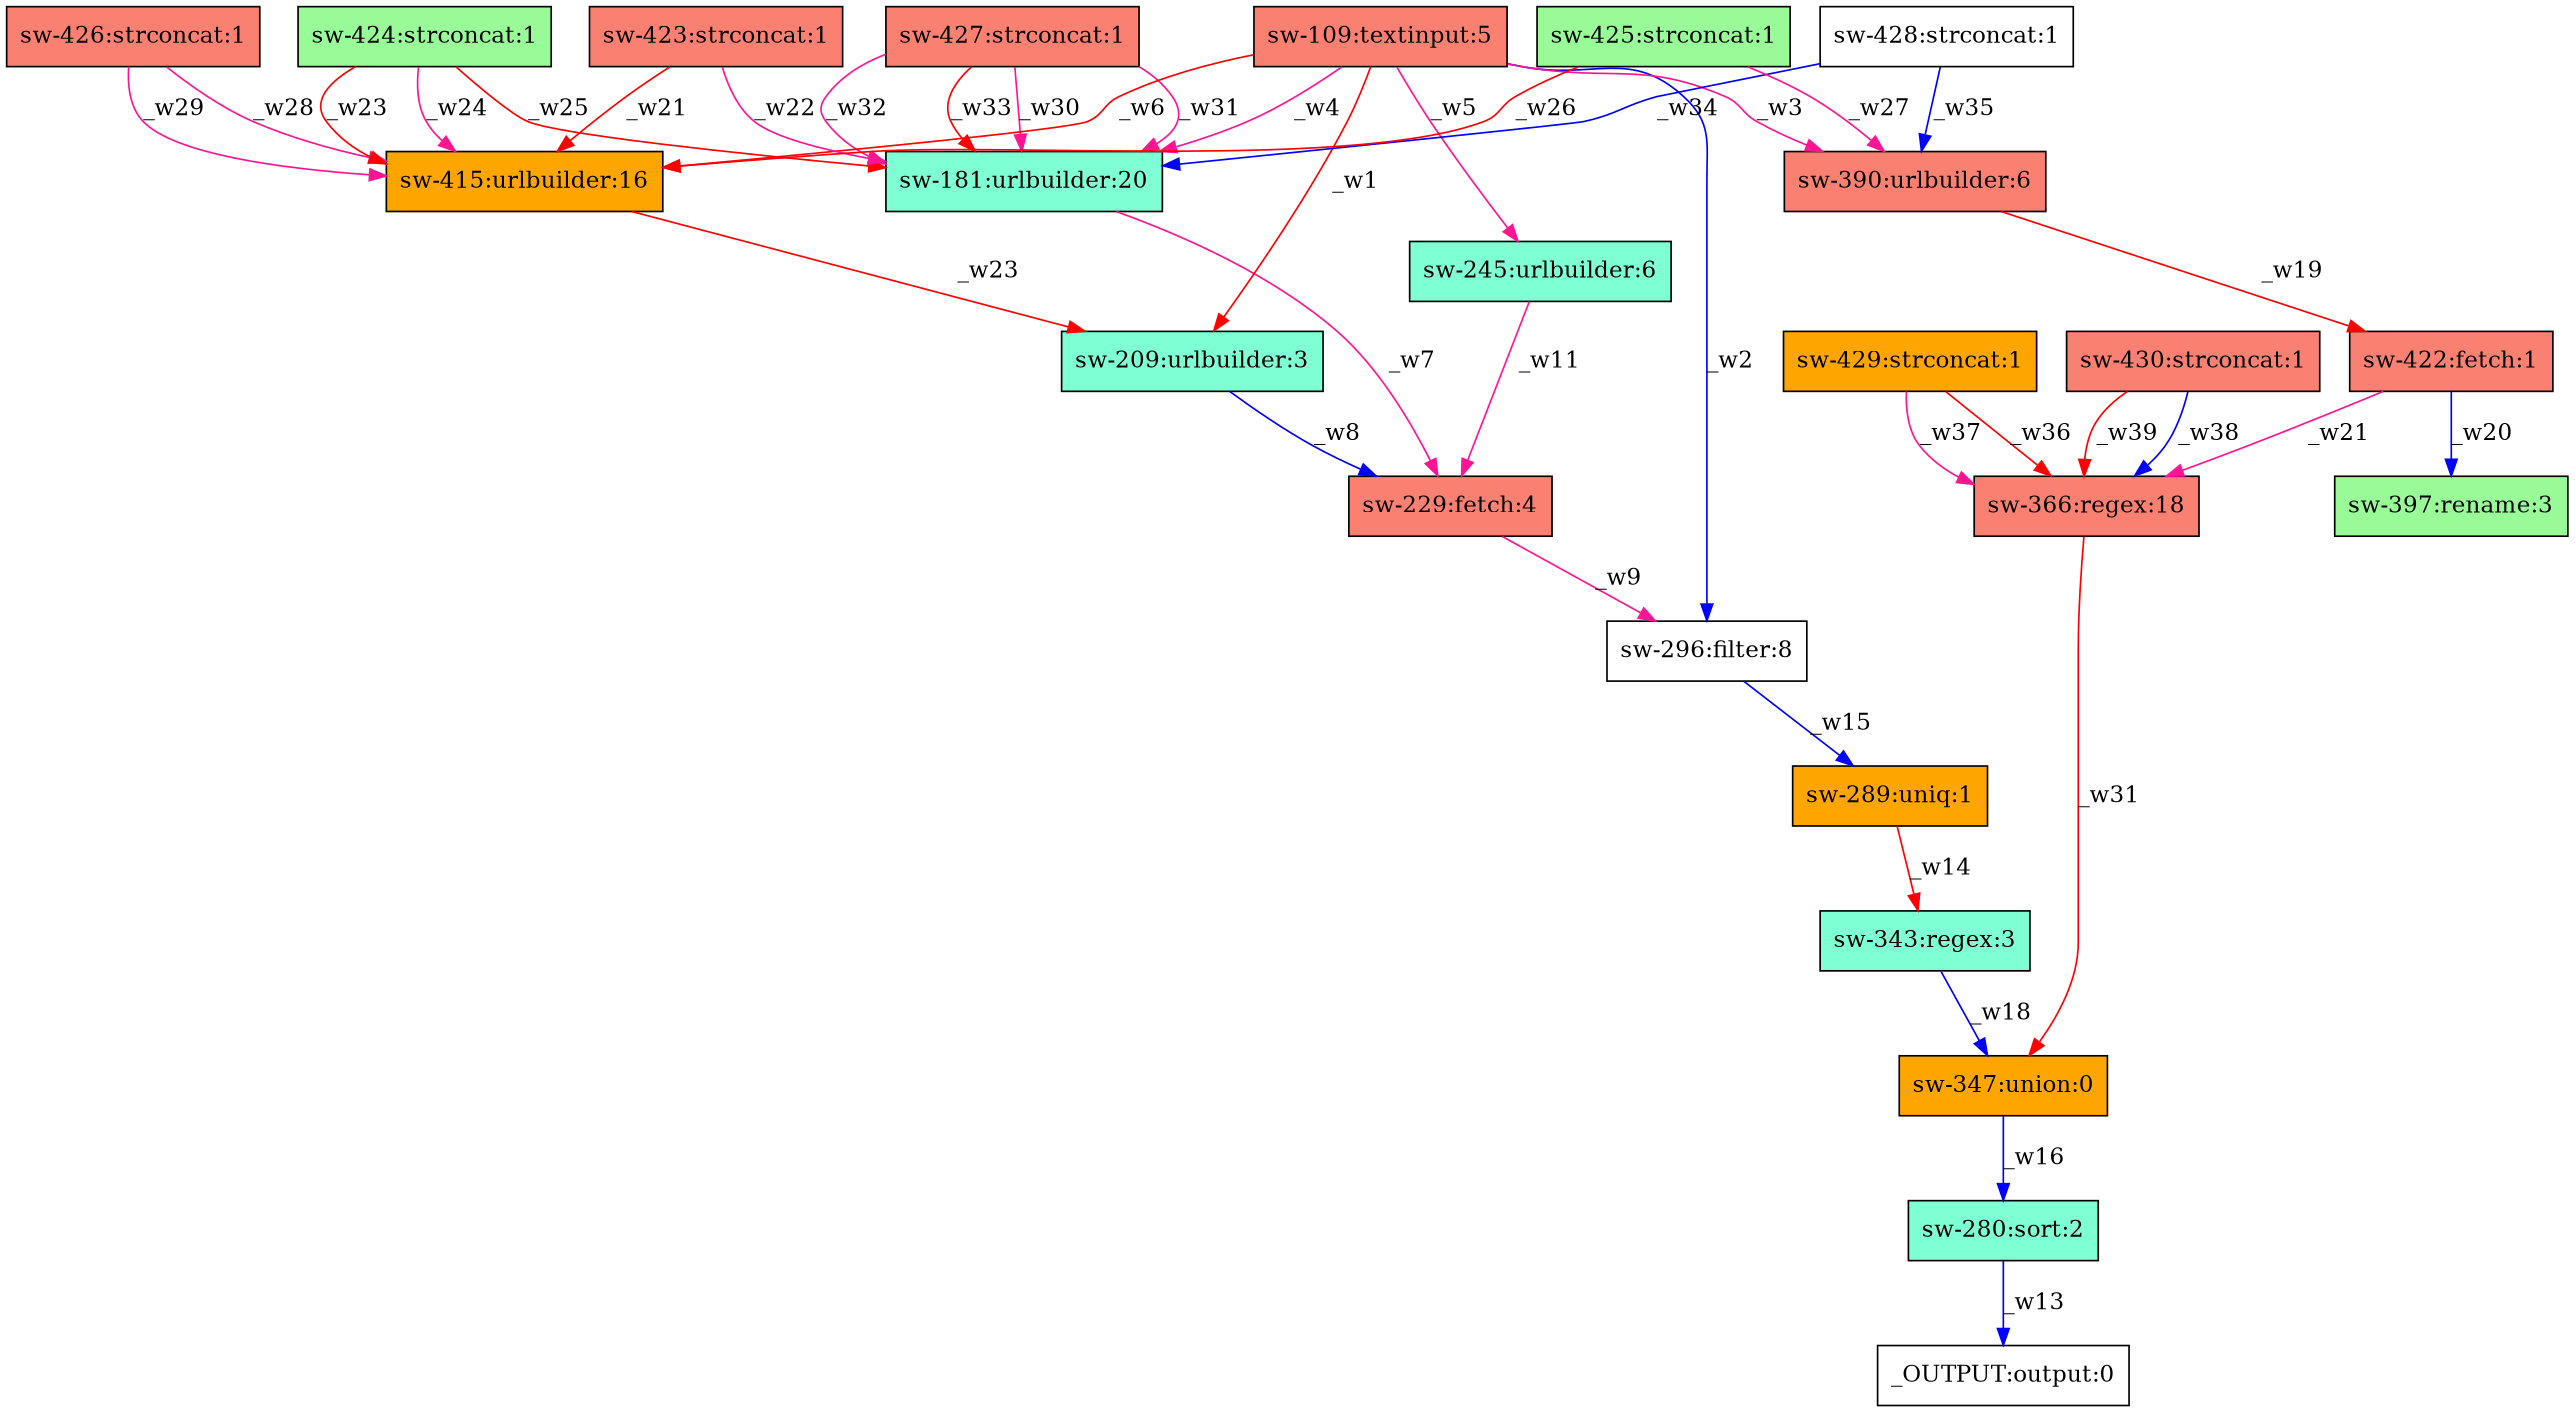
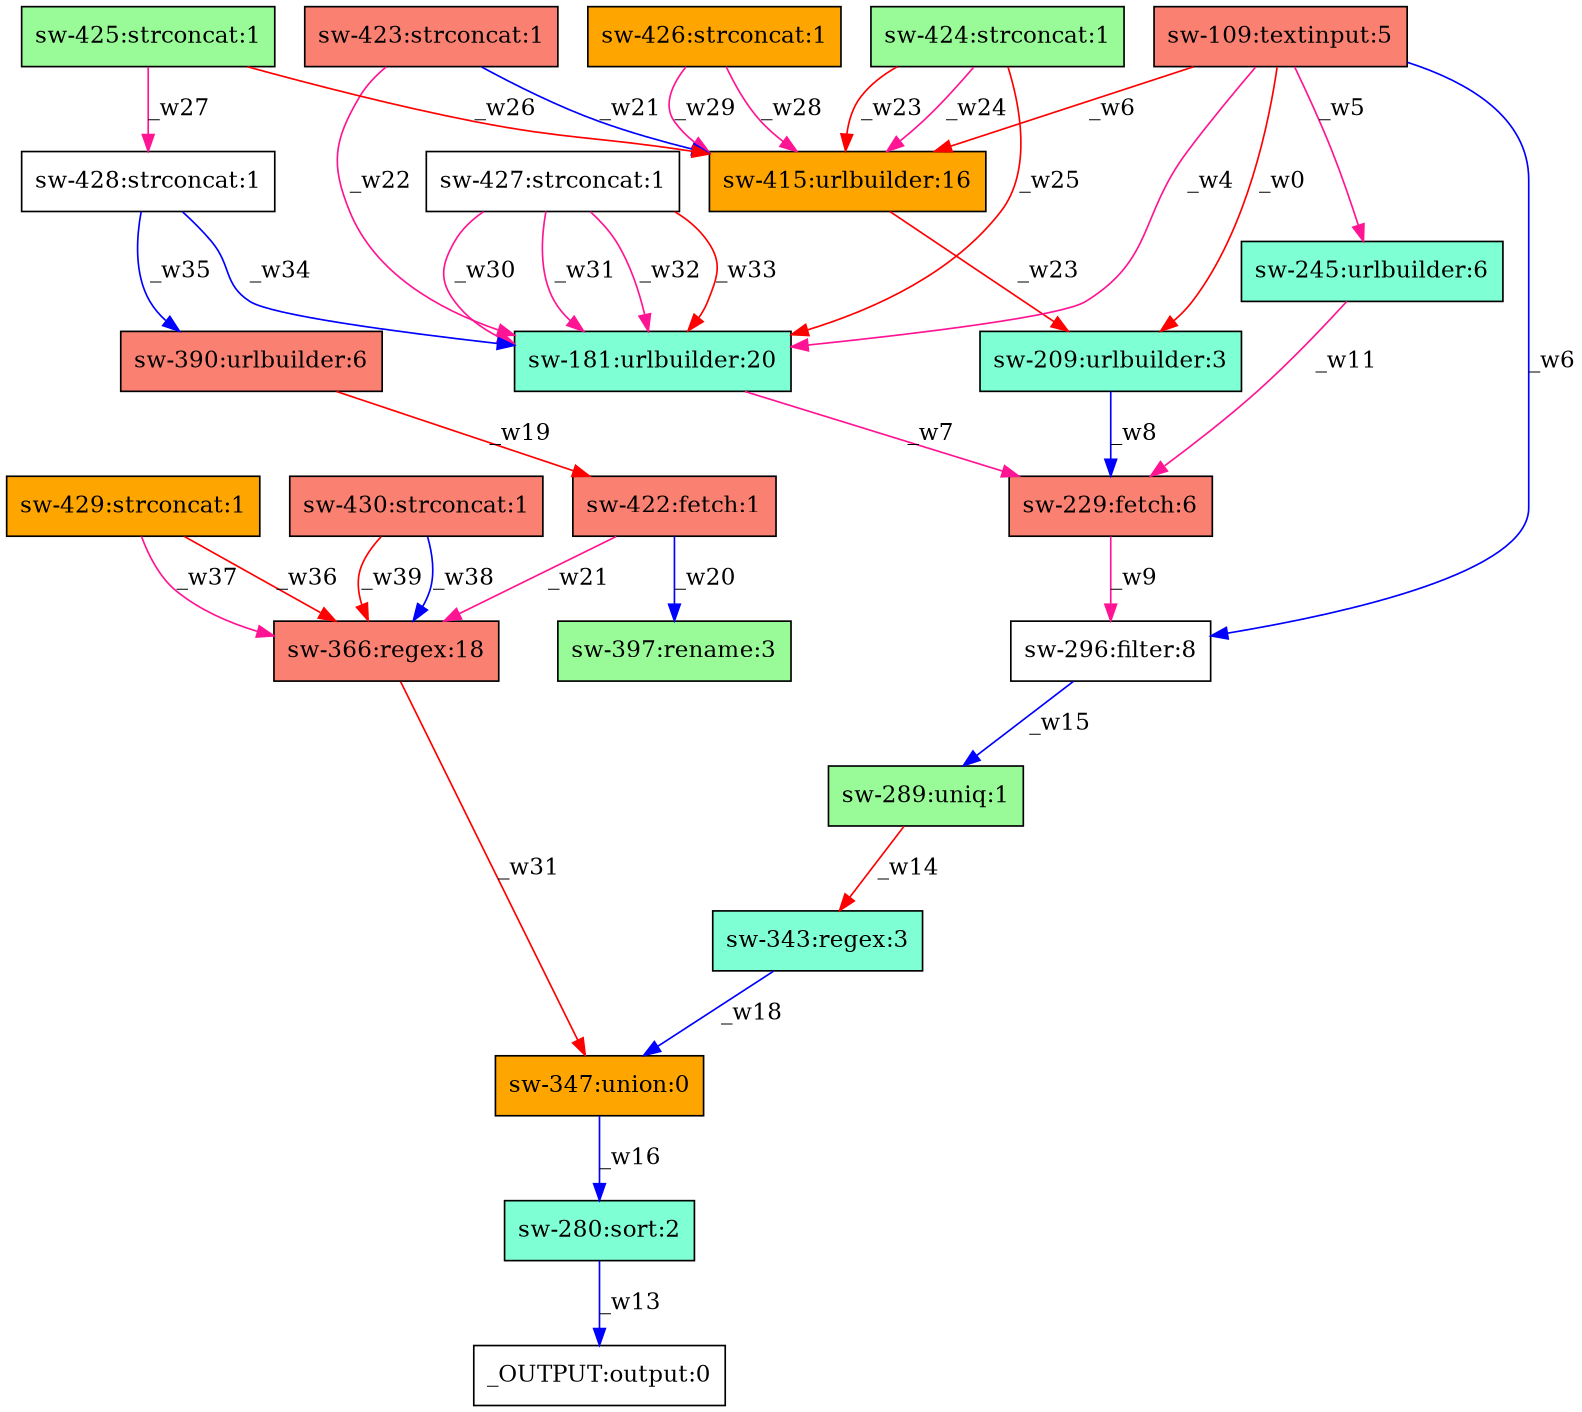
node "sw-426:strconcat:1": fillcolor salmon -> orange
node "sw-427:strconcat:1": fillcolor salmon -> white
edge "sw-109:textinput:5" -> "sw-390:urlbuilder:6": removed, label "_w3"
edge "sw-425:strconcat:1" -> "sw-390:urlbuilder:6": now "sw-425:strconcat:1" -> "sw-428:strconcat:1"
edge "sw-423:strconcat:1" -> "sw-415:urlbuilder:16": color red -> blue
edge "sw-109:textinput:5" -> "sw-209:urlbuilder:3": label "_w1" -> "_w0"
edge "sw-109:textinput:5" -> "sw-296:filter:8": label "_w2" -> "_w6"
node "sw-229:fetch:4": label "sw-229:fetch:4" -> "sw-229:fetch:6"
node "sw-289:uniq:1": fillcolor orange -> palegreen
